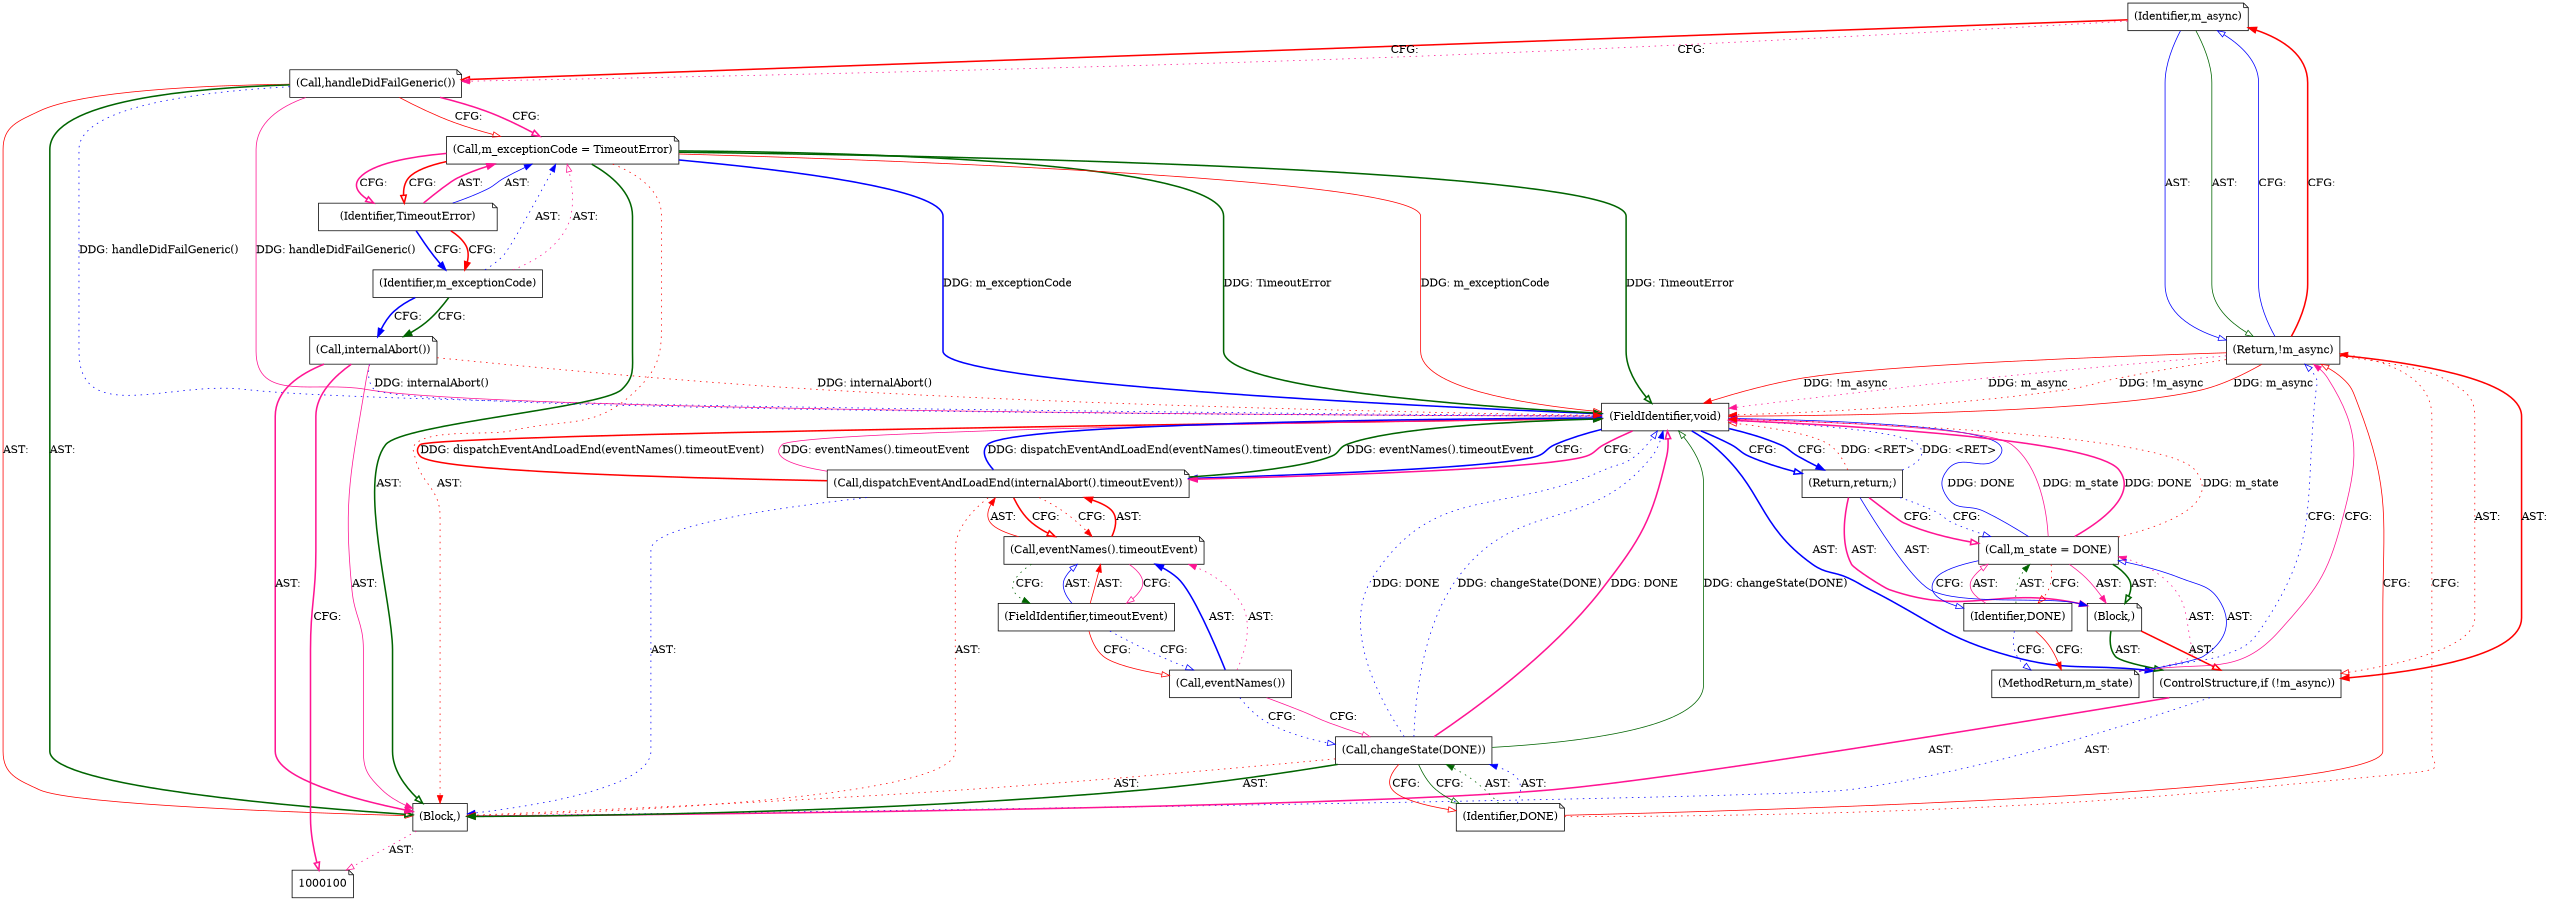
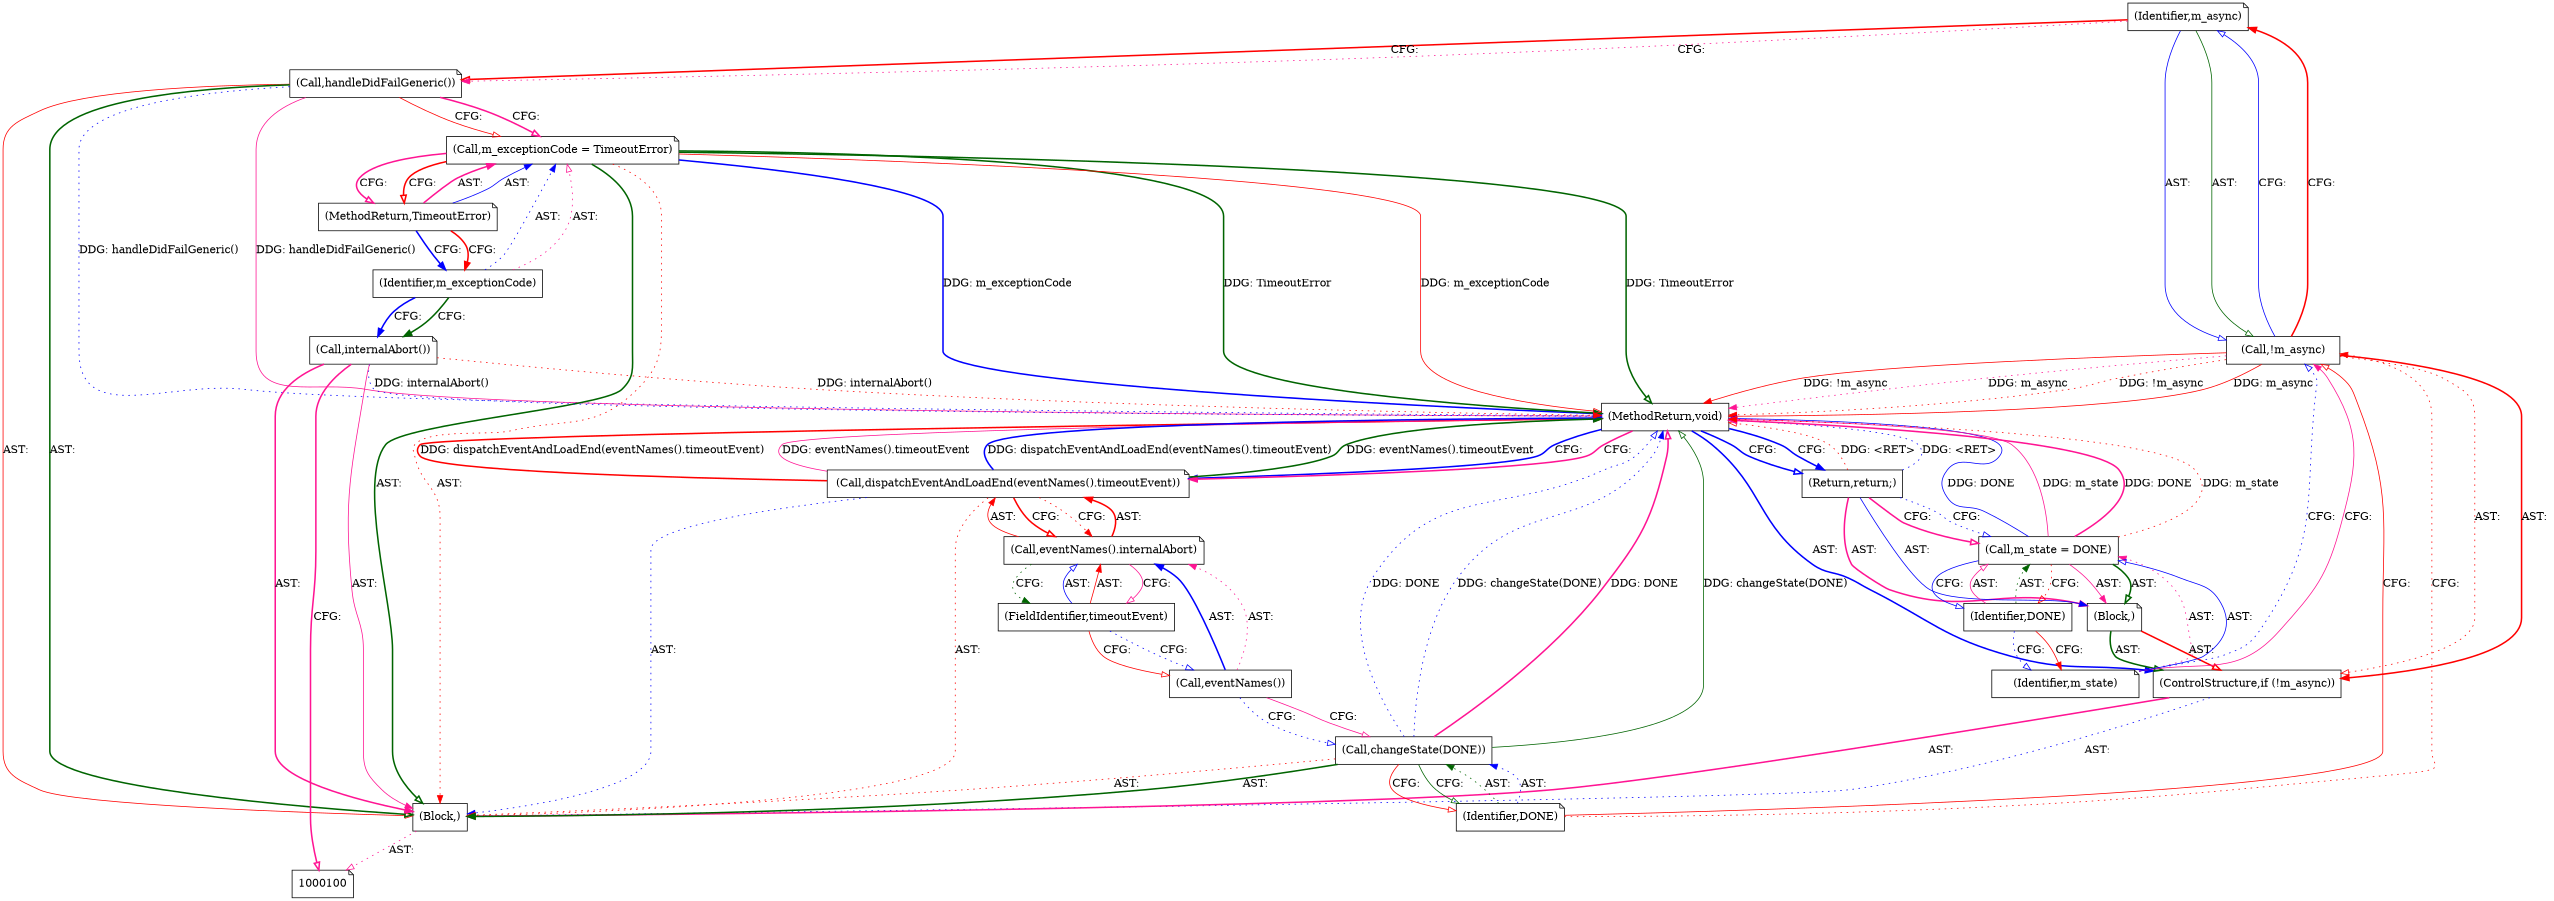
node "(Identifier,TimeoutError)": label "(Identifier,TimeoutError)" -> "(MethodReturn,TimeoutError)"
node "(Return,!m_async)": label "(Return,!m_async)" -> "(Call,!m_async)"
node "(FieldIdentifier,void)": label "(FieldIdentifier,void)" -> "(MethodReturn,void)"
node "(Call,dispatchEventAndLoadEnd(internalAbort().timeoutEvent))": label "(Call,dispatchEventAndLoadEnd(internalAbort().timeoutEvent))" -> "(Call,dispatchEventAndLoadEnd(eventNames().timeoutEvent))"
node "(Call,eventNames().timeoutEvent)": label "(Call,eventNames().timeoutEvent)" -> "(Call,eventNames().internalAbort)"
node "(MethodReturn,m_state)": label "(MethodReturn,m_state)" -> "(Identifier,m_state)"
